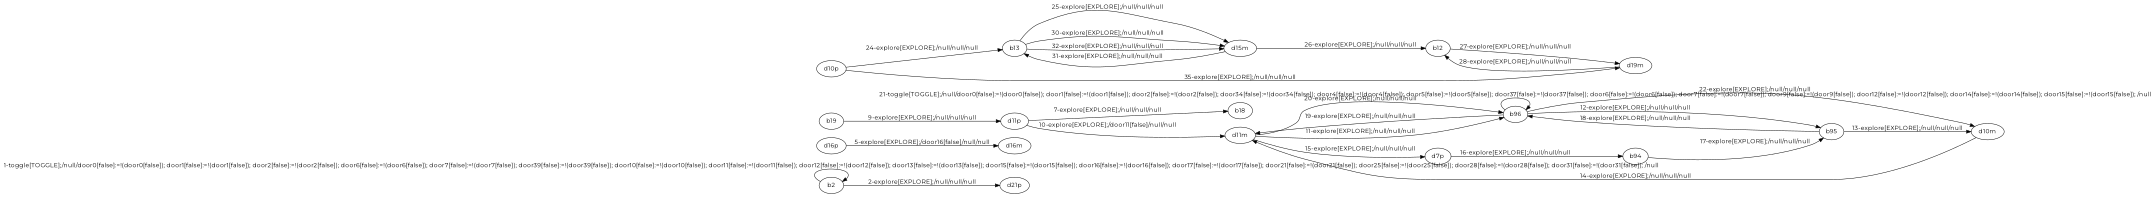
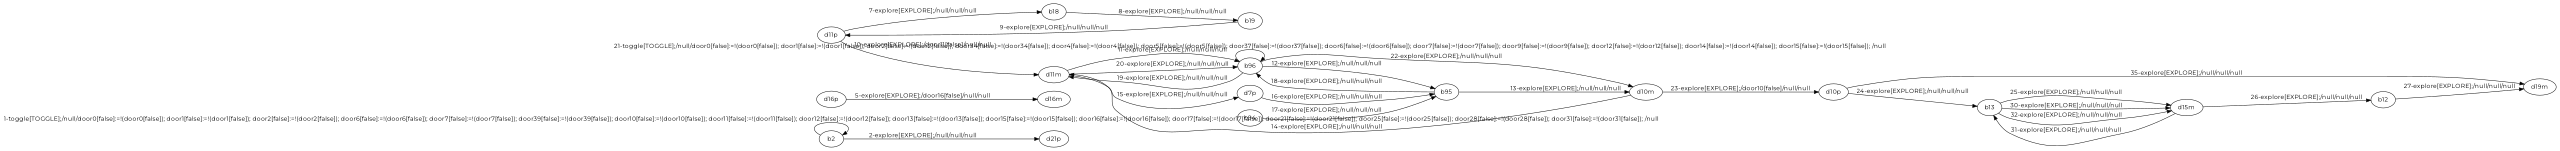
edge "b18" -> "b19": added, label "8-explore[EXPLORE];/null/null/null"
edge "d19m" -> "b12": removed, label "28-explore[EXPLORE];/null/null/null"
edge "d10m" -> "d10p": added, label "23-explore[EXPLORE];/door10[false]/null/null"
edge "d7p" -> "b94": now "d7p" -> "b95"
